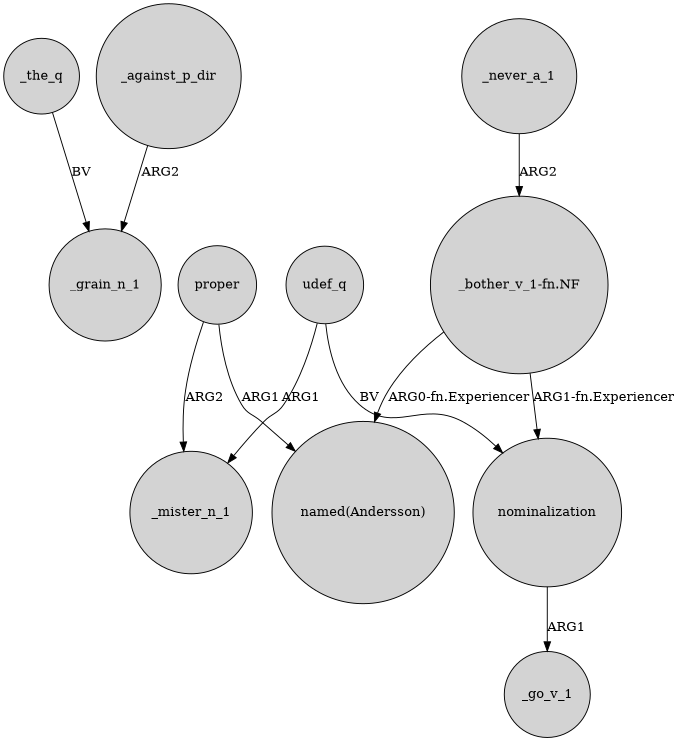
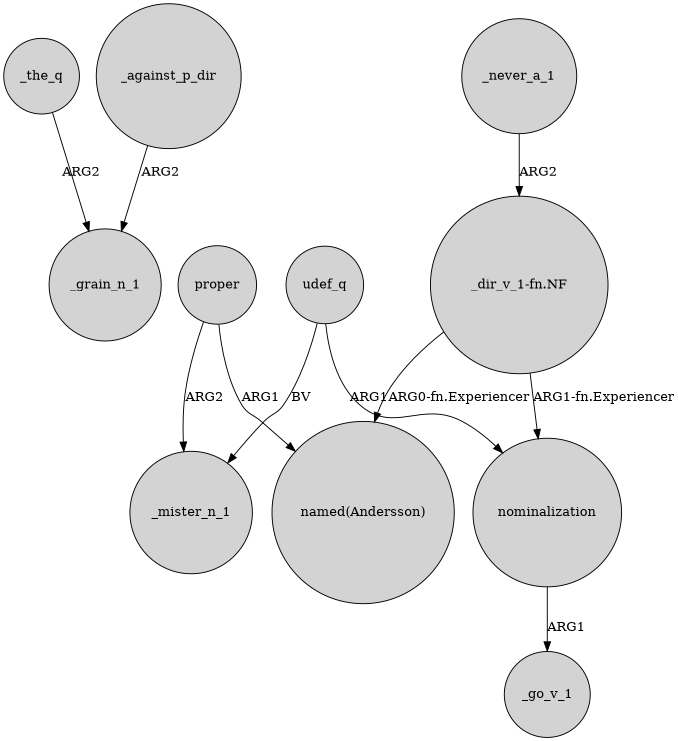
edge "_the_q" -> "_grain_n_1": label "BV" -> "ARG2"
node "_bother_v_1-fn.NF": label "_bother_v_1-fn.NF" -> "_dir_v_1-fn.NF"
edge "udef_q" -> "_mister_n_1": label "ARG1" -> "BV"
edge "udef_q" -> "nominalization": label "BV" -> "ARG1"
